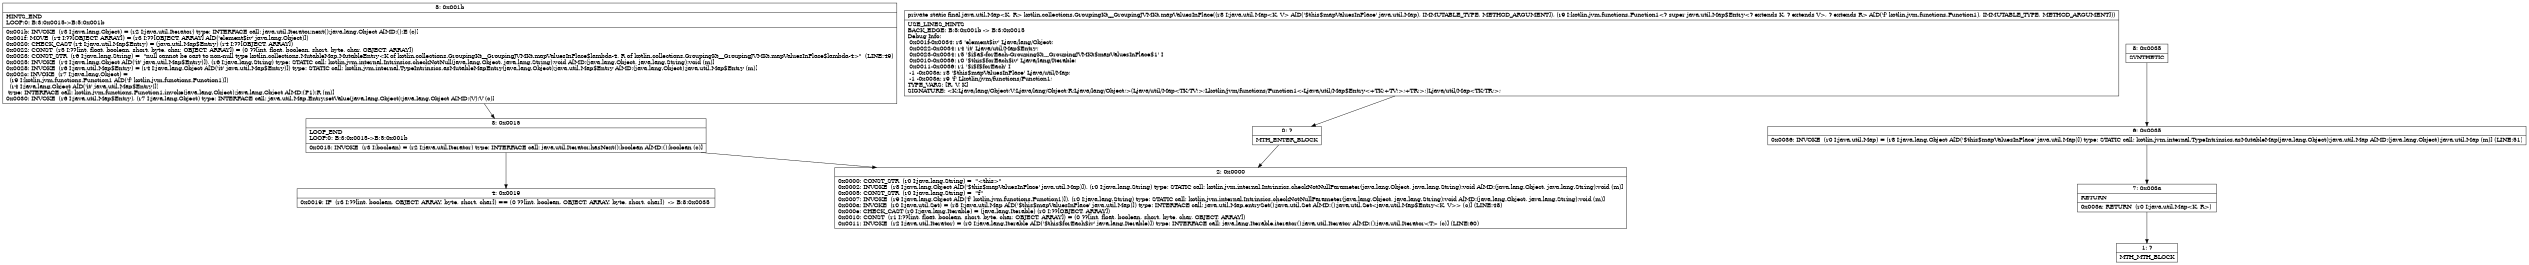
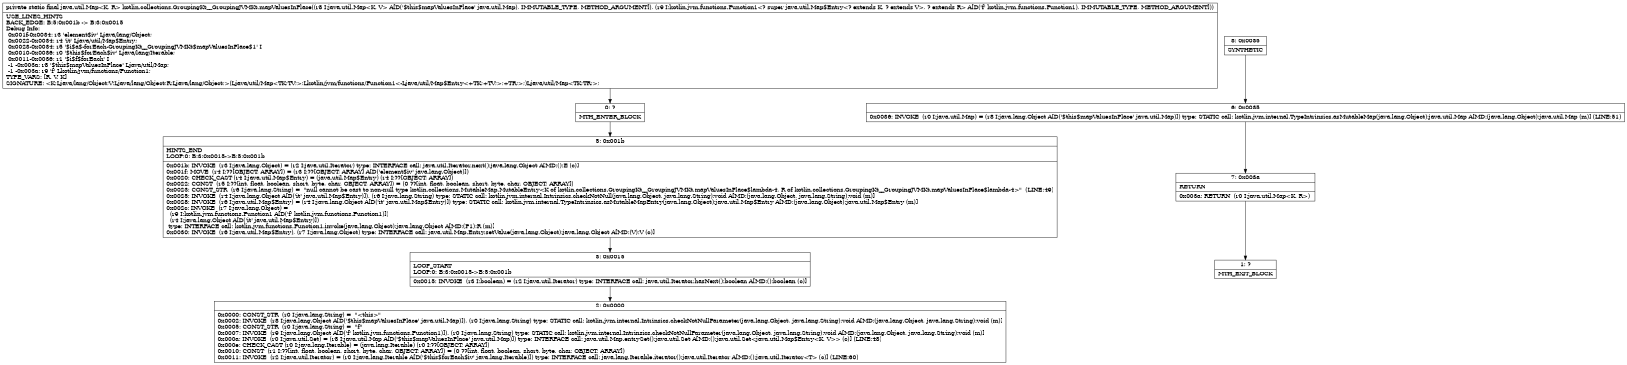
node "3: 0x0015": text "LOOP_END" -> "LOOP_START"
edge "0: ?" -> "2: 0x0000": now "0: ?" -> "5: 0x001b"
node "4: 0x0019": removed
node "1: ?": text "MTH_MTH_BLOCK" -> "MTH_EXIT_BLOCK"
